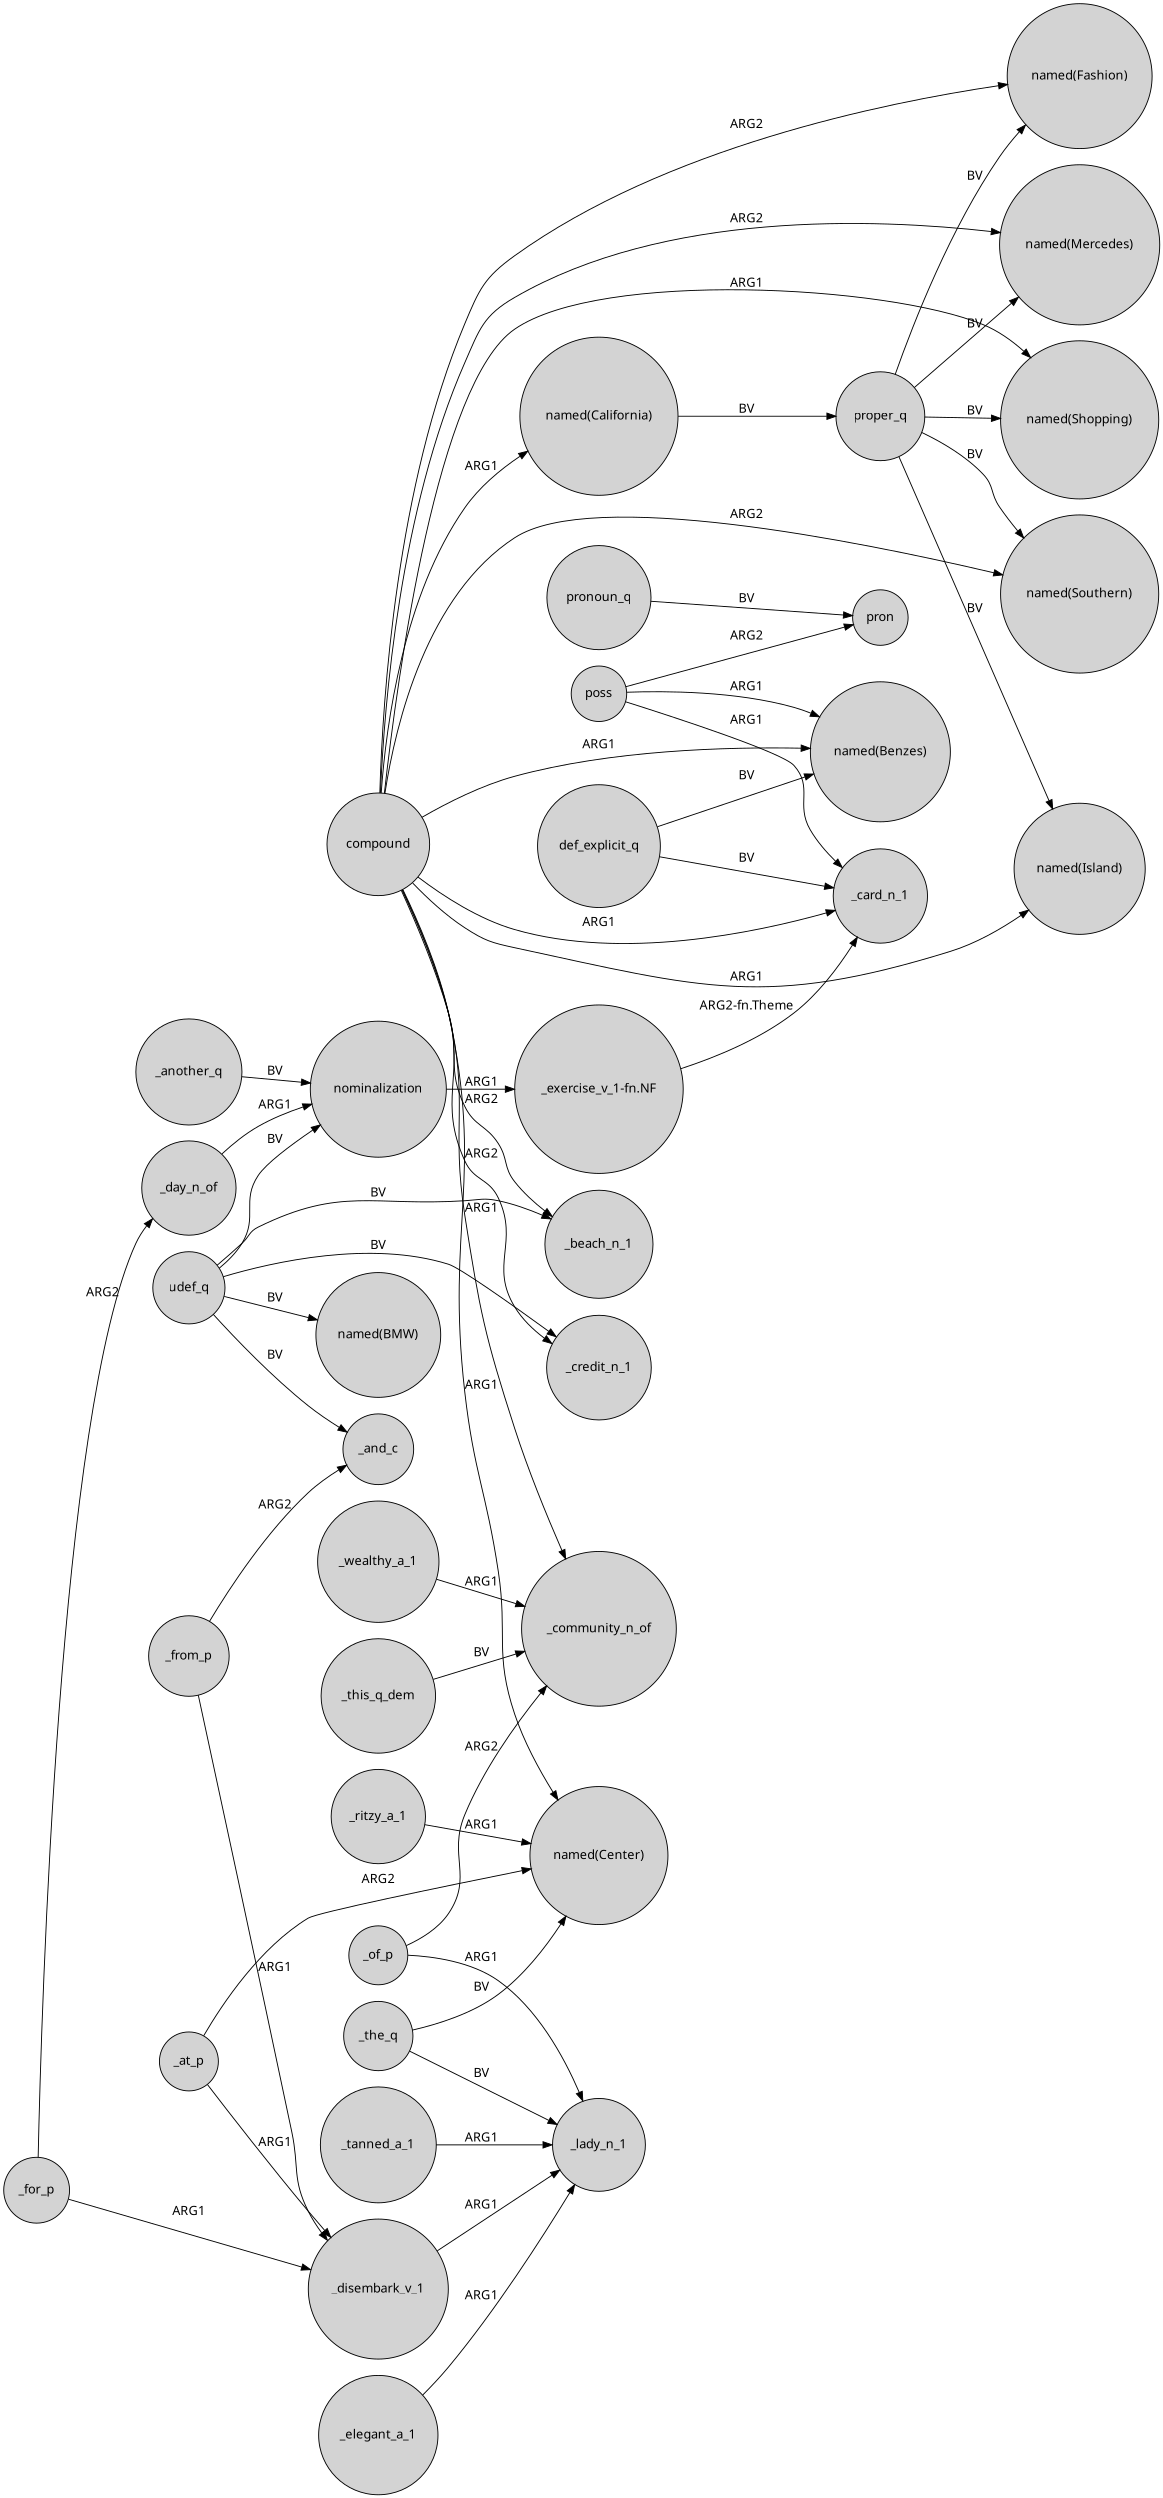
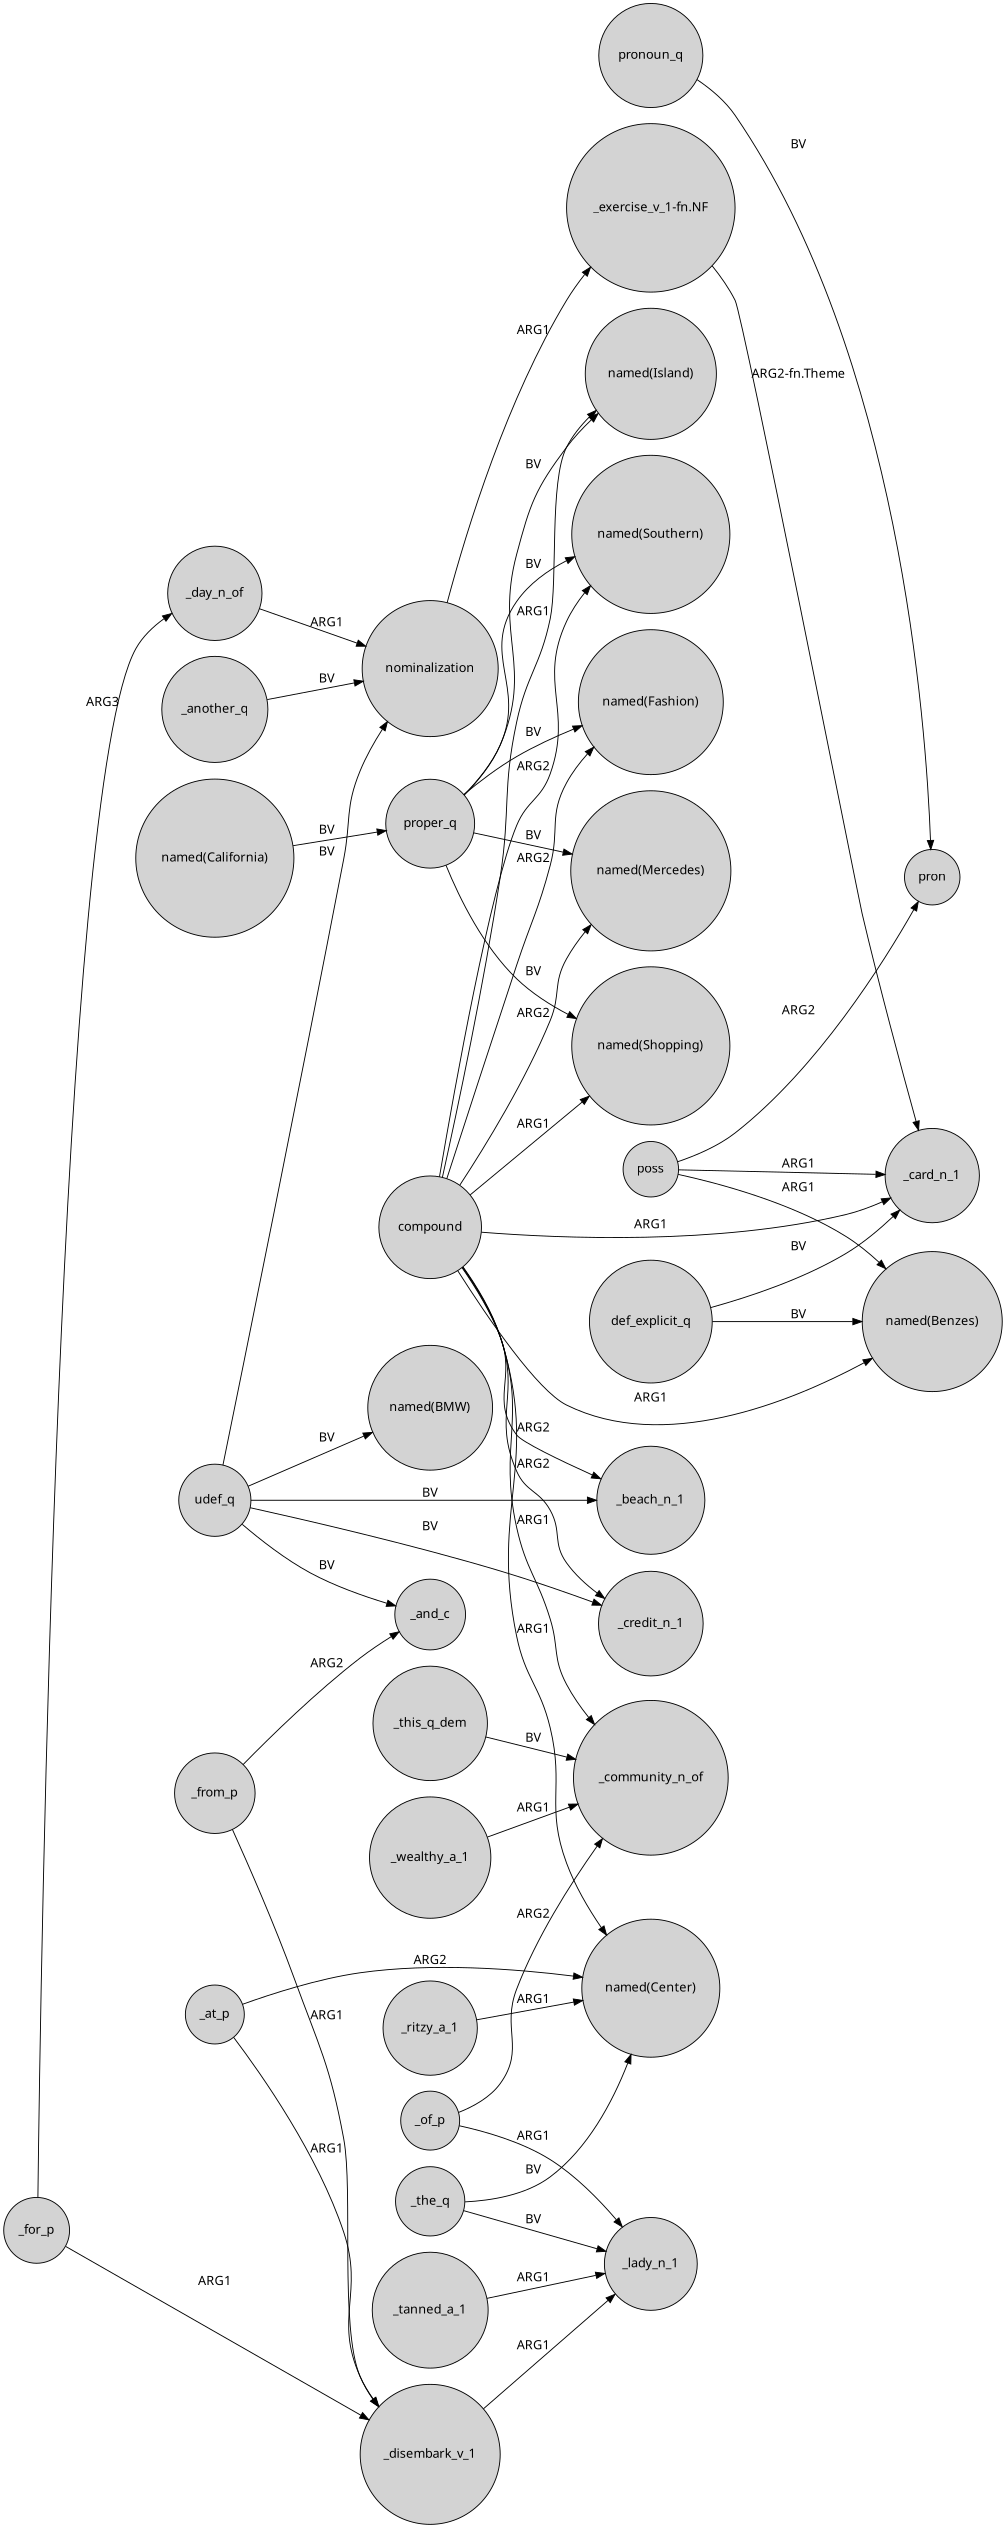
edge "compound" -> "named(California)": removed, label "ARG1"
edge "_for_p" -> "_day_n_of": label "ARG2" -> "ARG3"
node "_elegant_a_1": removed
